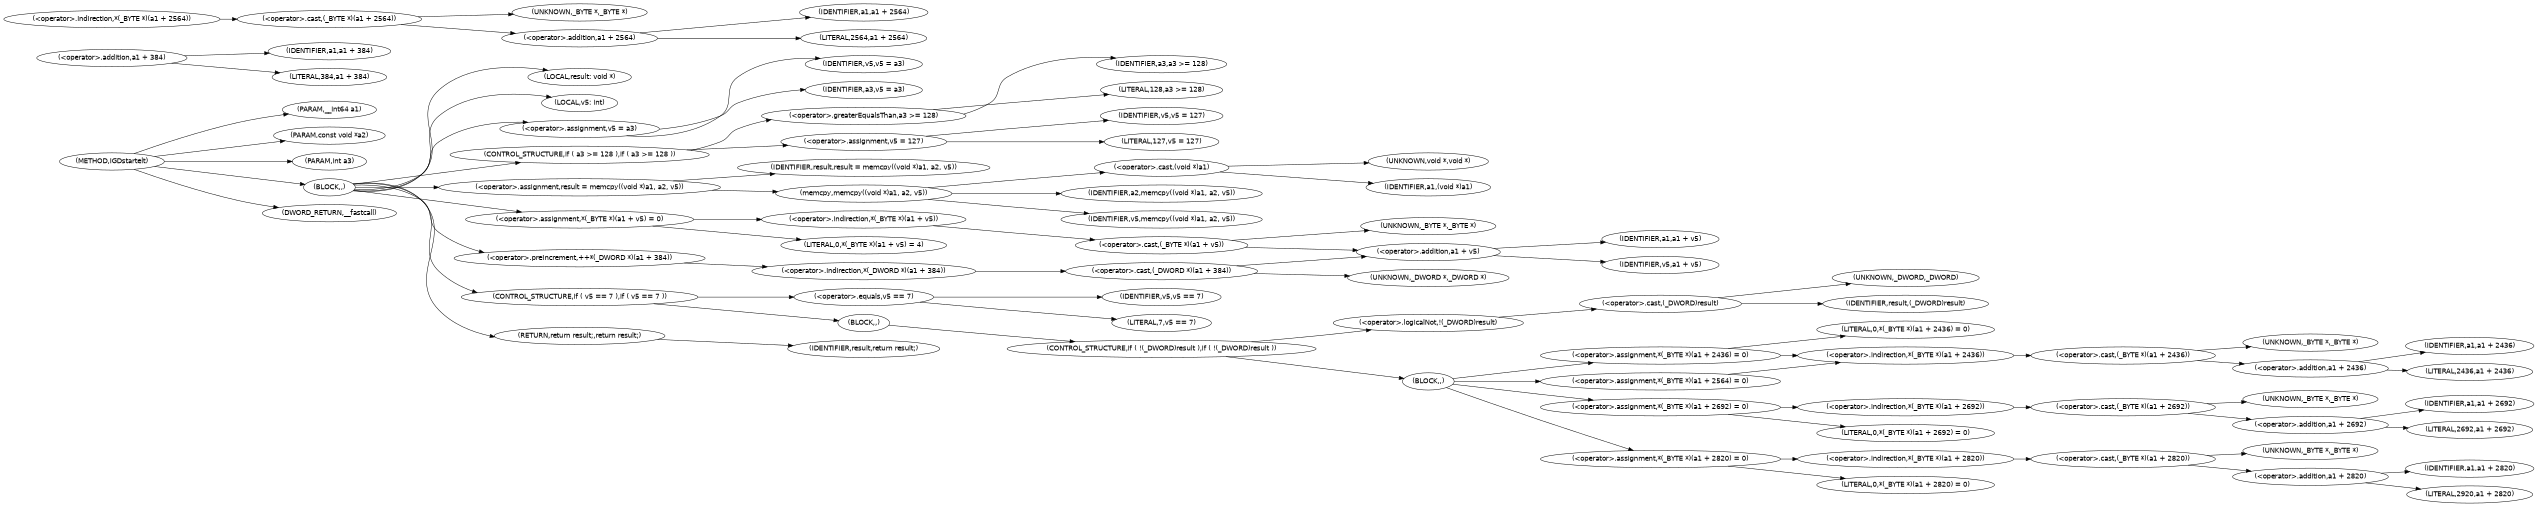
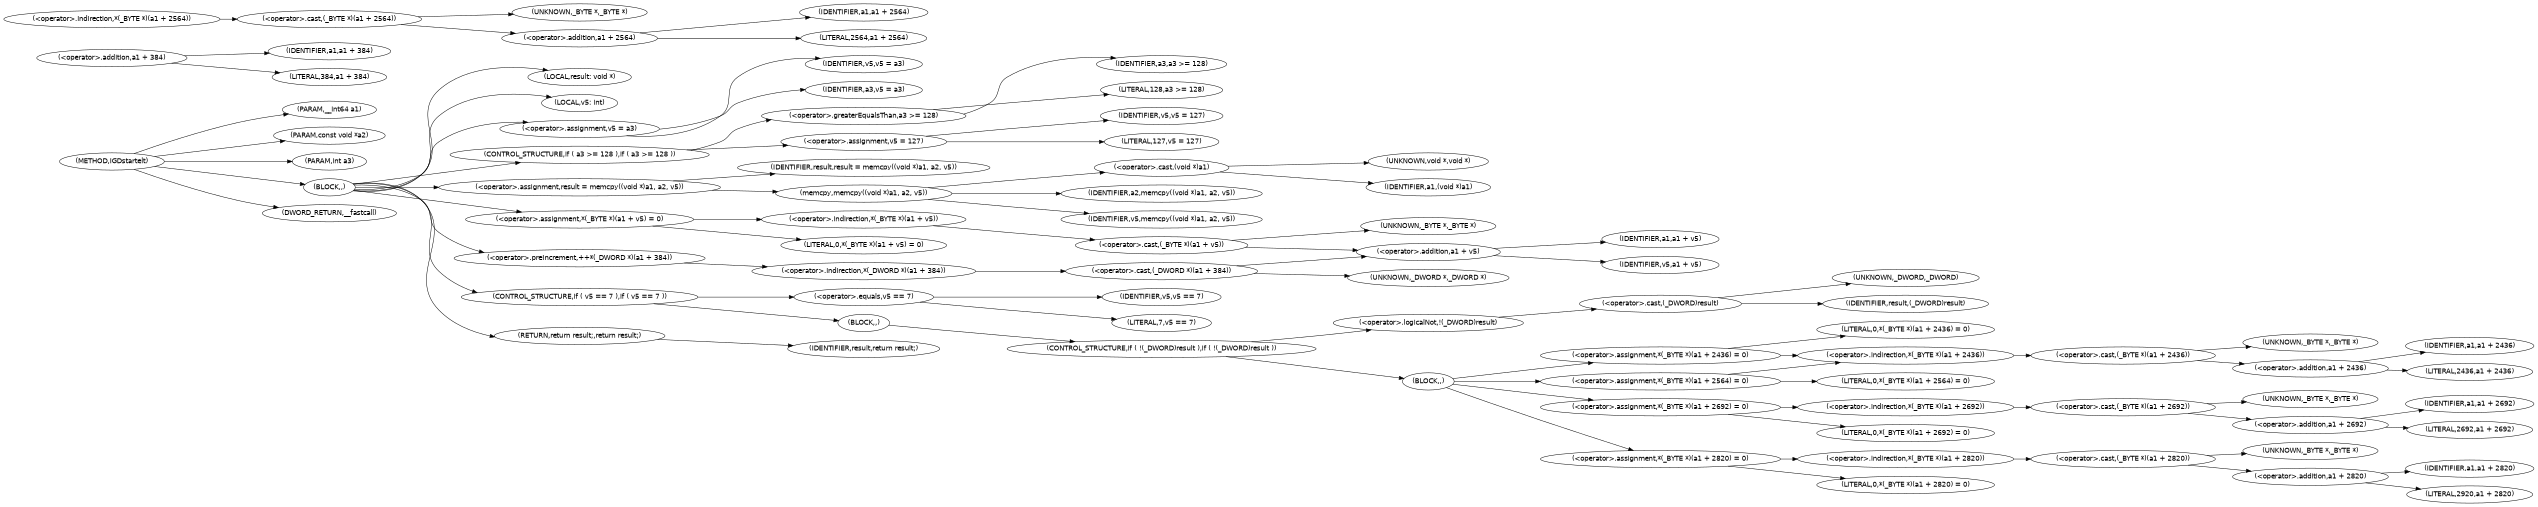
node "(LITERAL,0,*(_BYTE *)(a1 + v5) = 4)": label "(LITERAL,0,*(_BYTE *)(a1 + v5) = 4)" -> "(LITERAL,0,*(_BYTE *)(a1 + v5) = 0)"
node "(LITERAL,0,*(_BYTE *)(a1 + 2564) = 0)": added
